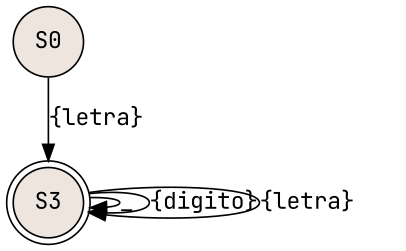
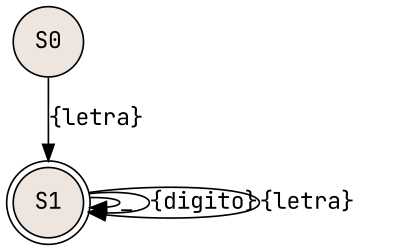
node "S3": label "S3" -> "S1"
